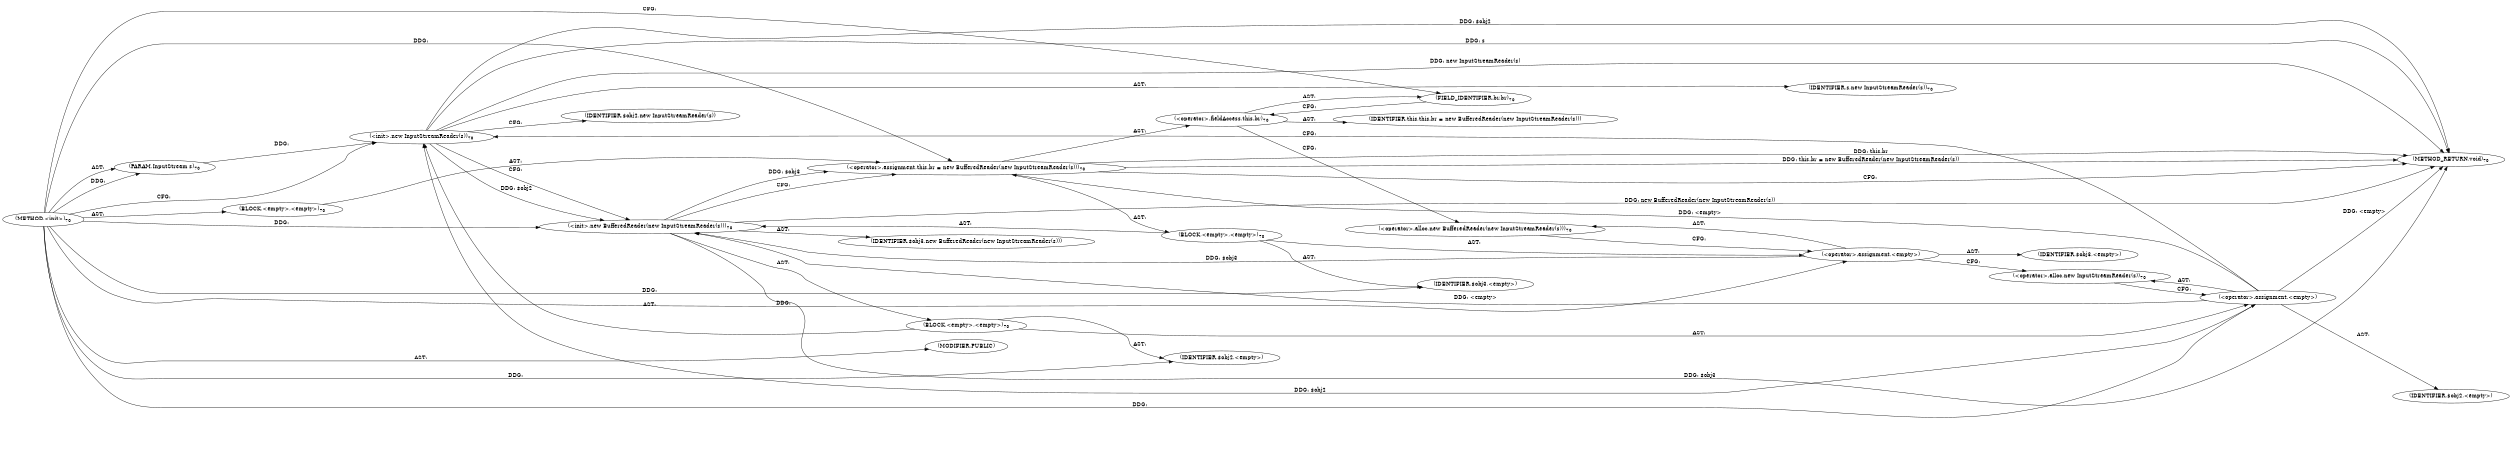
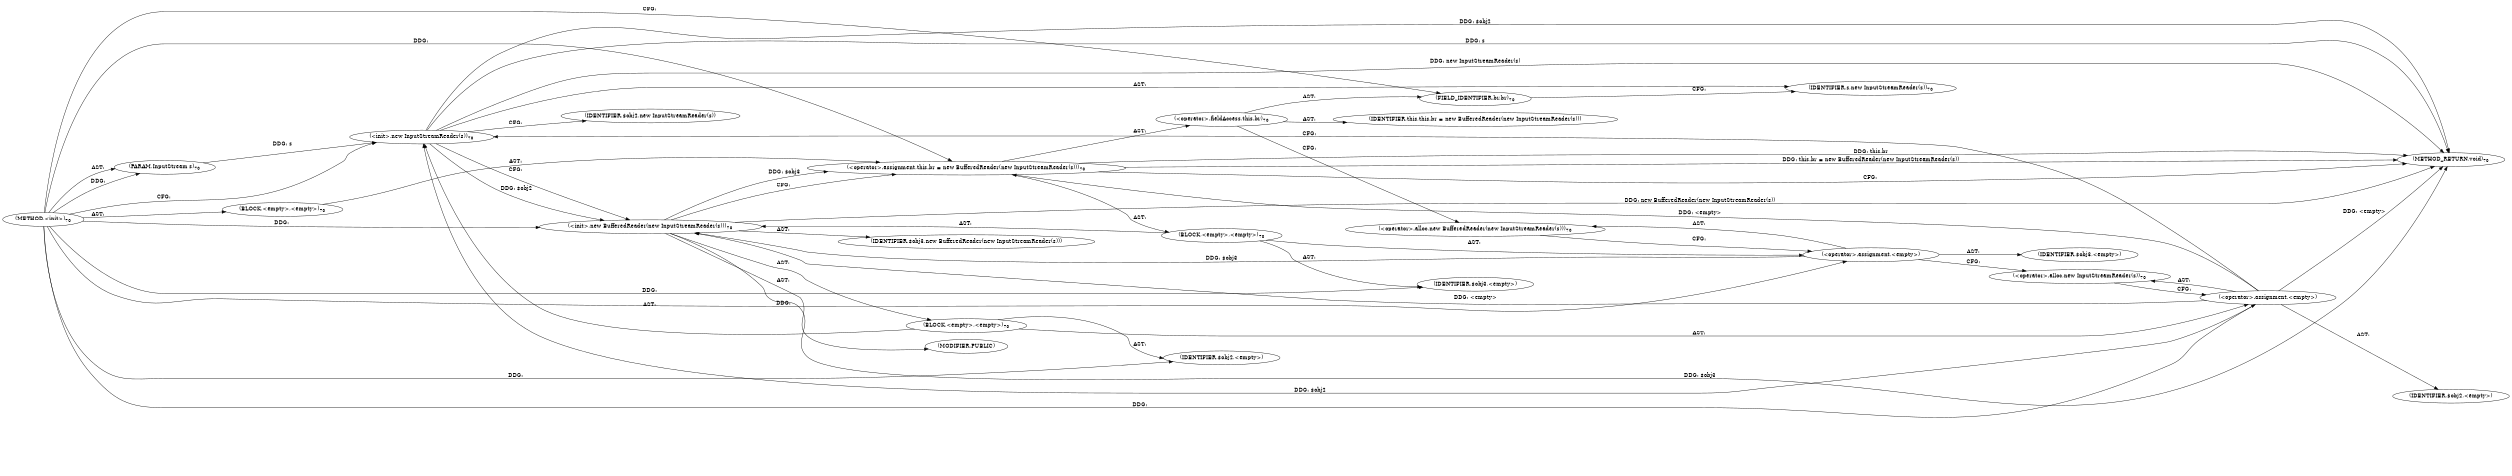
edge "(FIELD_IDENTIFIER,br,br)" -> "(<operator>.fieldAccess,this.br)": now "(FIELD_IDENTIFIER,br,br)" -> "(IDENTIFIER,s,new InputStreamReader(s))"
edge "(PARAM,InputStream s)" -> "(<init>,new InputStreamReader(s))": label "DDG: " -> "DDG: s"
edge "(METHOD,<init>)" -> "(MODIFIER,PUBLIC)": now "(<init>,new BufferedReader(new InputStreamReader(s)))" -> "(MODIFIER,PUBLIC)"
